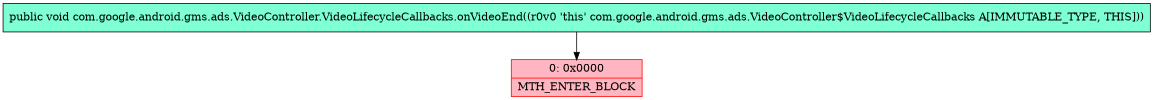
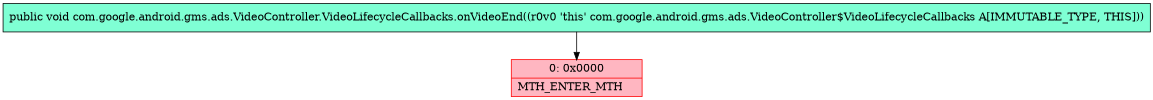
node "0: 0x0000": text "MTH_ENTER_BLOCK" -> "MTH_ENTER_MTH"
